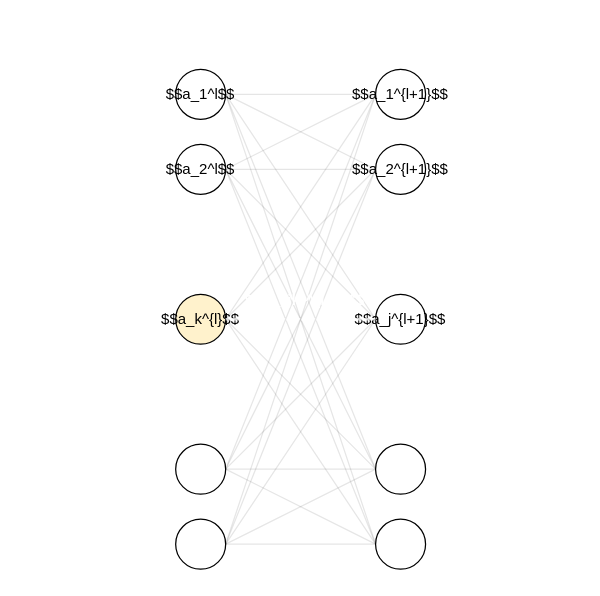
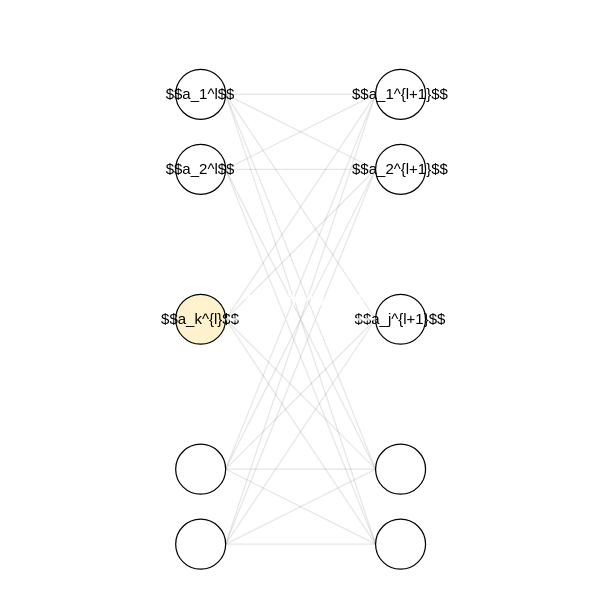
edge "$$a_2^l$$" -- "$$a_j^{l+1}$$": removed
